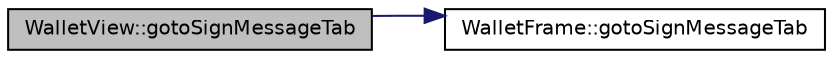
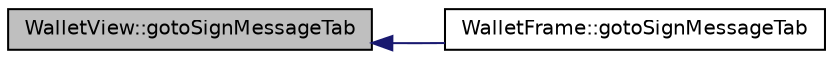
edge "WalletView::gotoSignMessageTab" -> "WalletFrame::gotoSignMessageTab": reversed
